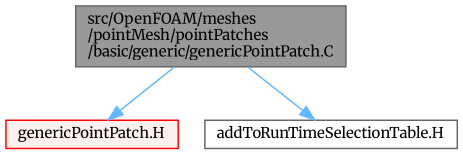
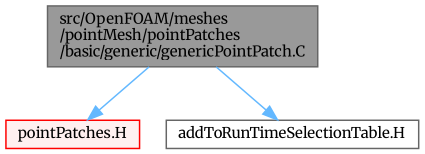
node "genericPointPatch.H": label "genericPointPatch.H" -> "pointPatches.H"
